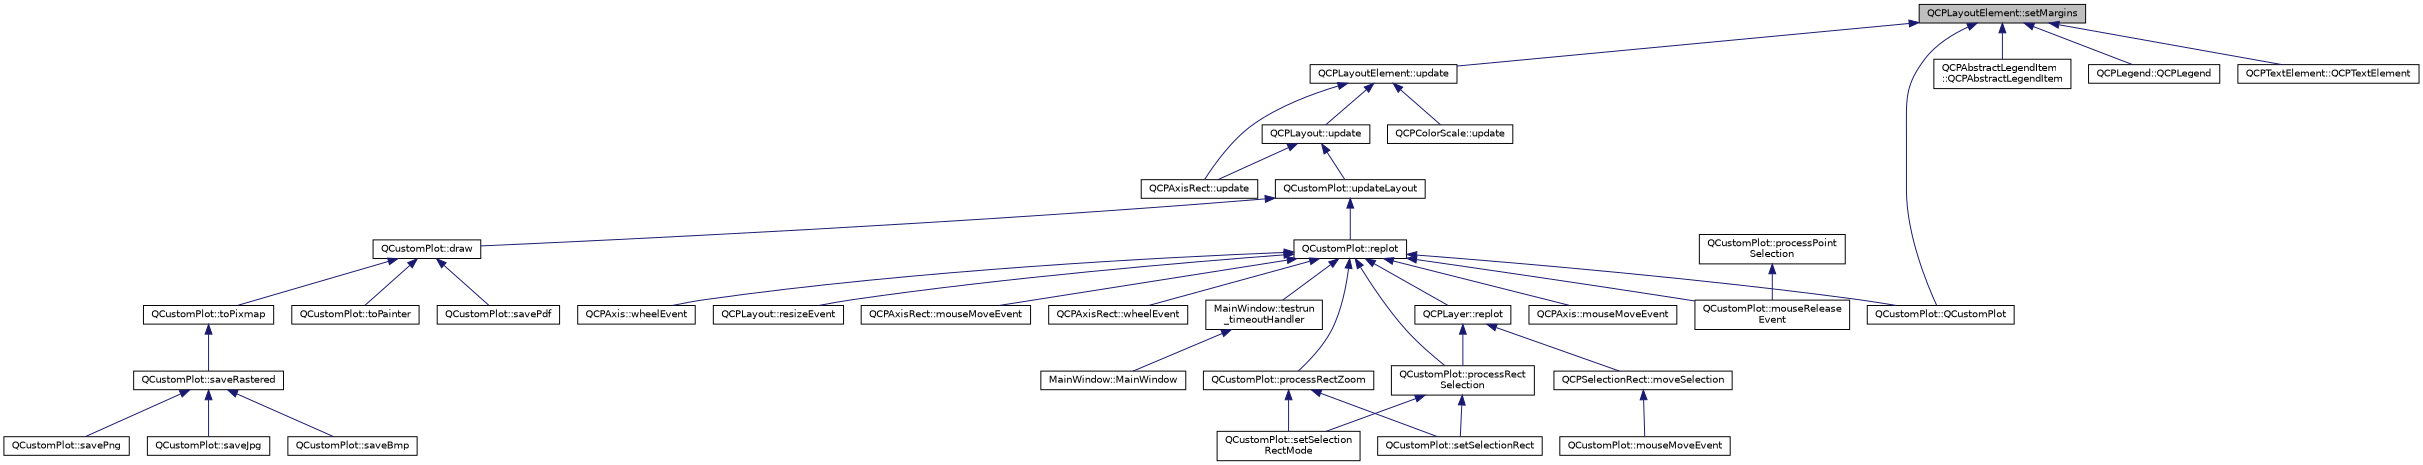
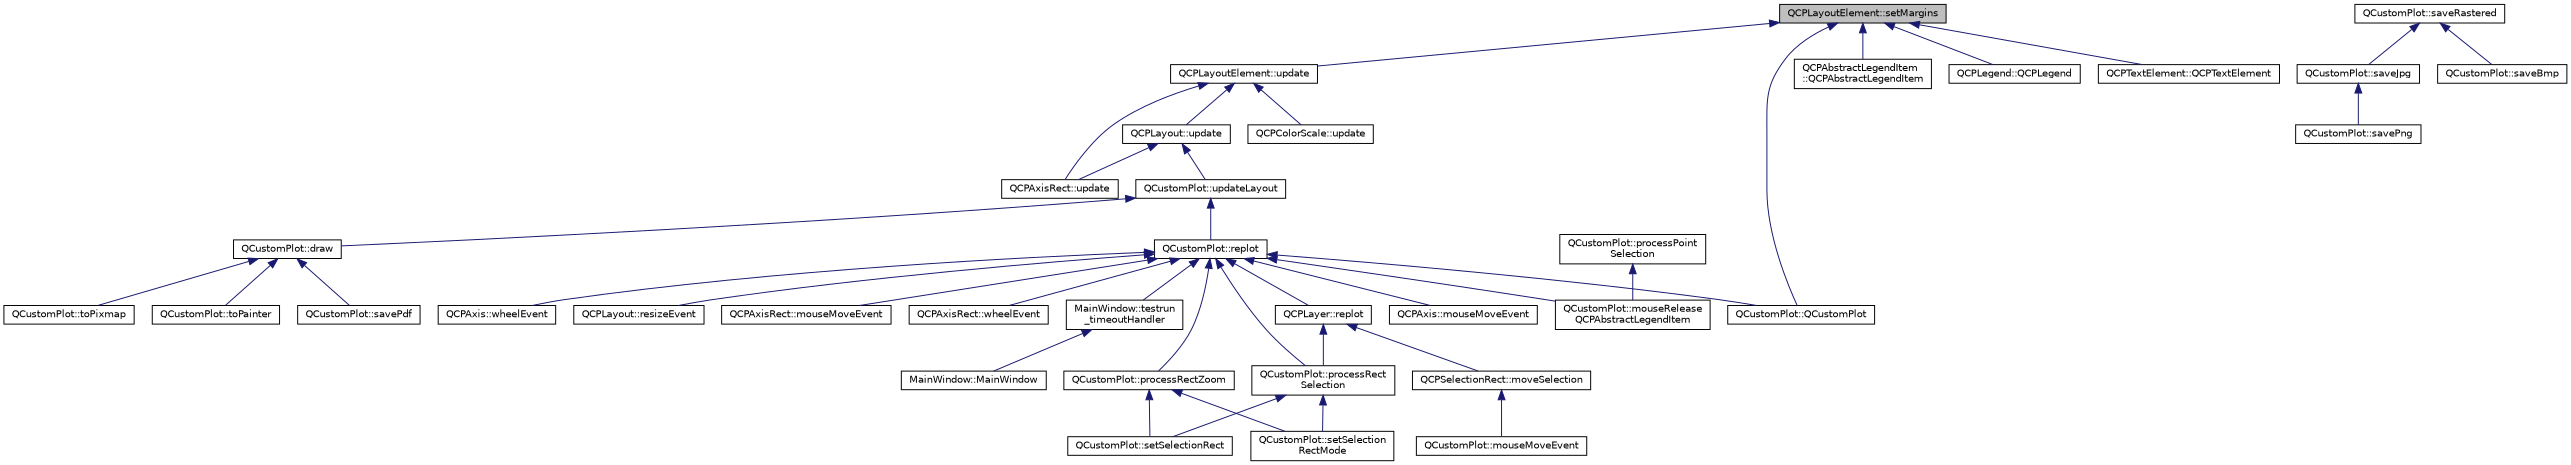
node "QCustomPlot::mouseRelease Event": label "QCustomPlot::mouseRelease Event" -> "QCustomPlot::mouseRelease QCPAbstractLegendItem"
edge "QCustomPlot::saveRastered" -> "QCustomPlot::toPixmap": removed
edge "QCustomPlot::savePng" -> "QCustomPlot::saveRastered": now "QCustomPlot::savePng" -> "QCustomPlot::saveJpg"
